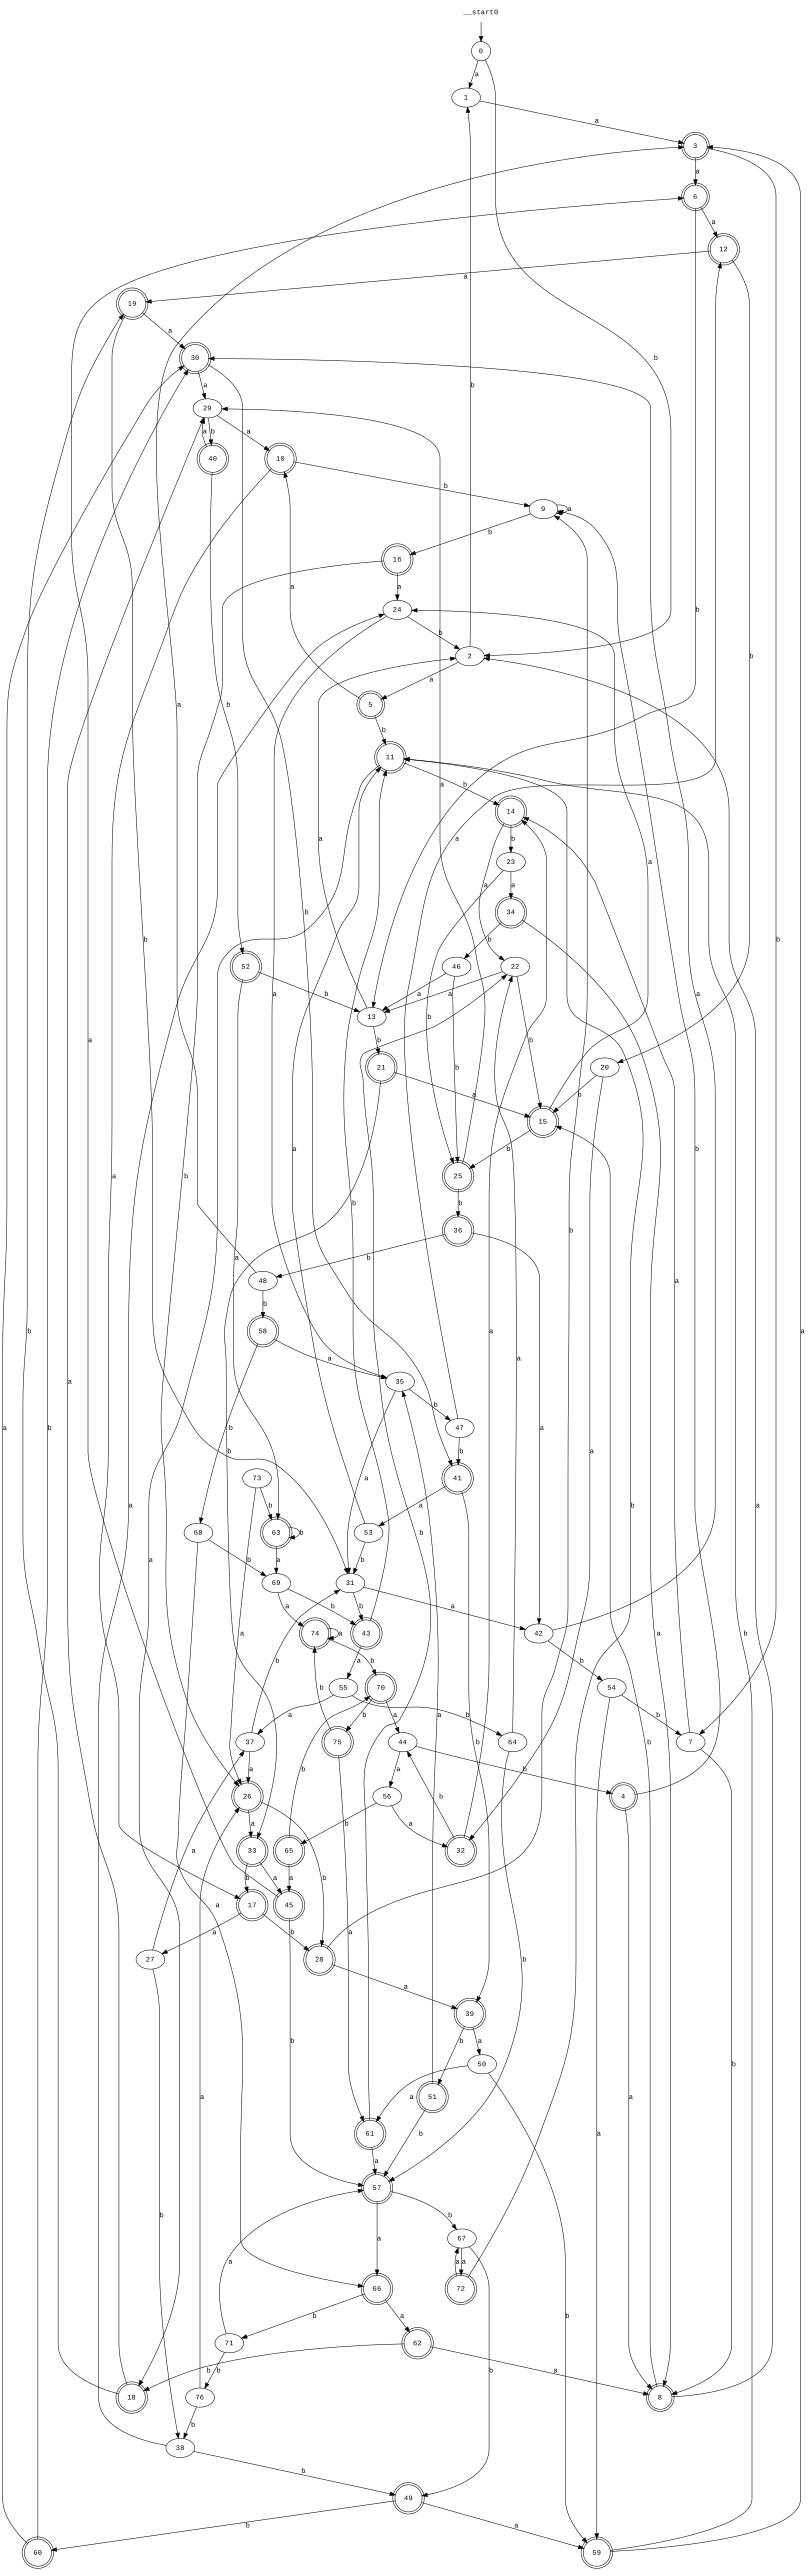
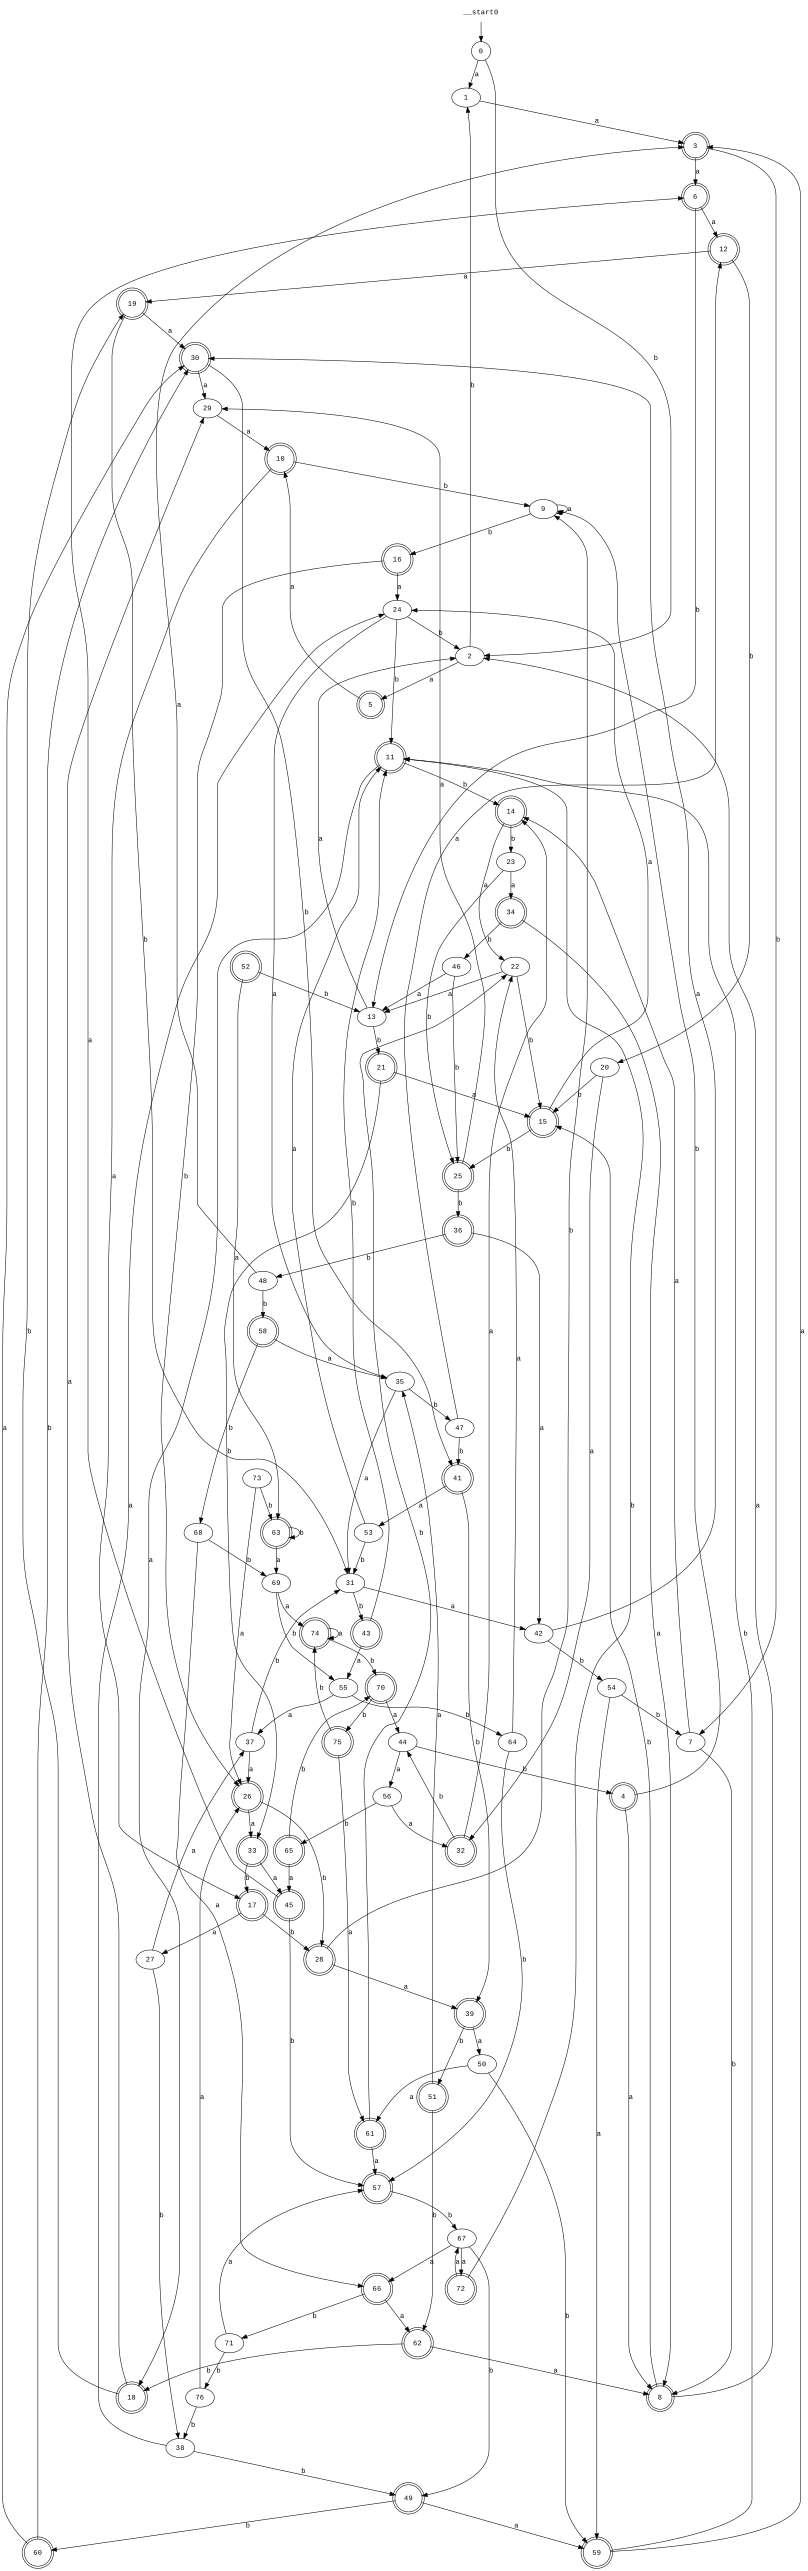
node "40": removed
edge "5" -> "11": now "24" -> "11"
edge "69" -> "43": now "69" -> "55"
edge "51" -> "57": now "51" -> "62"
edge "57" -> "66": now "67" -> "66"
